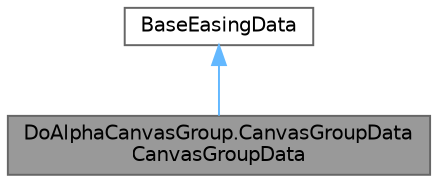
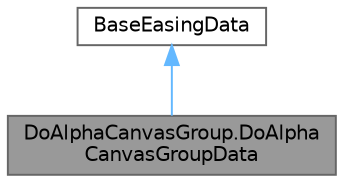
node "DoAlphaCanvasGroup.CanvasGroupData CanvasGroupData": label "DoAlphaCanvasGroup.CanvasGroupData CanvasGroupData" -> "DoAlphaCanvasGroup.DoAlpha CanvasGroupData"
